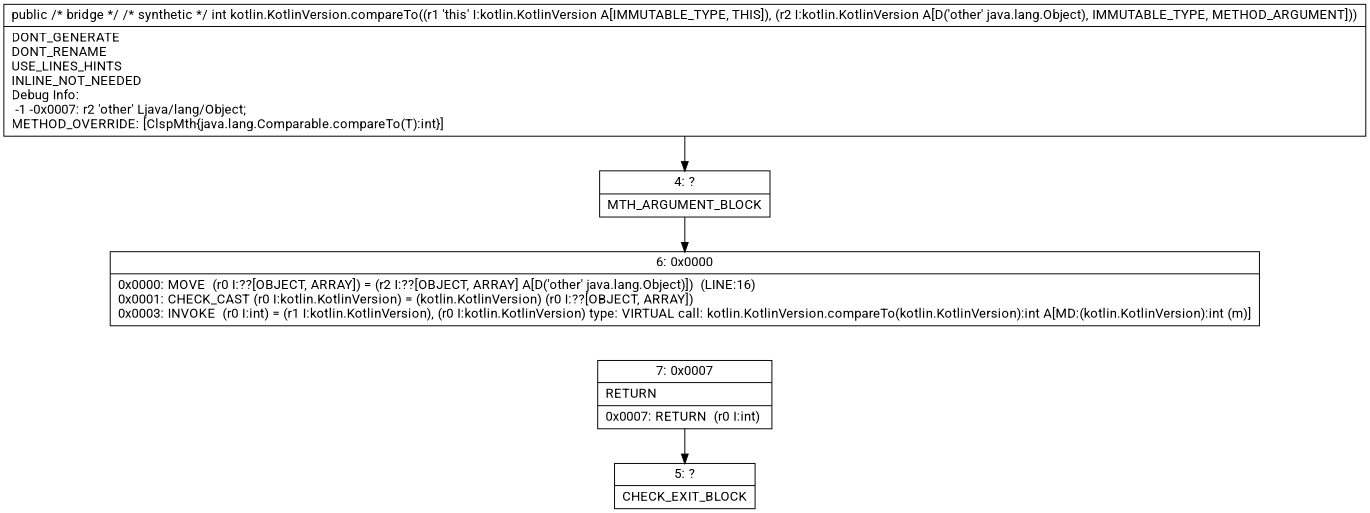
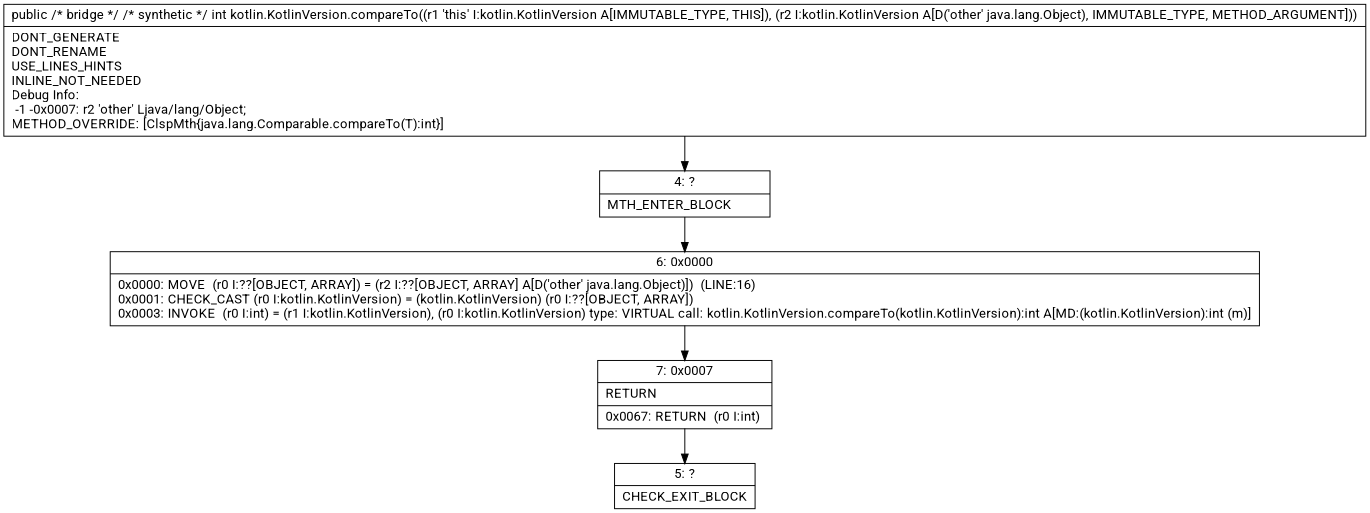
node "4: ?": text "MTH_ARGUMENT_BLOCK" -> "MTH_ENTER_BLOCK"
edge "6: 0x0000" -> "7: 0x0007": added
node "7: 0x0007": text "0x0007: RETURN  (r0 I:int)" -> "0x0067: RETURN  (r0 I:int)"
